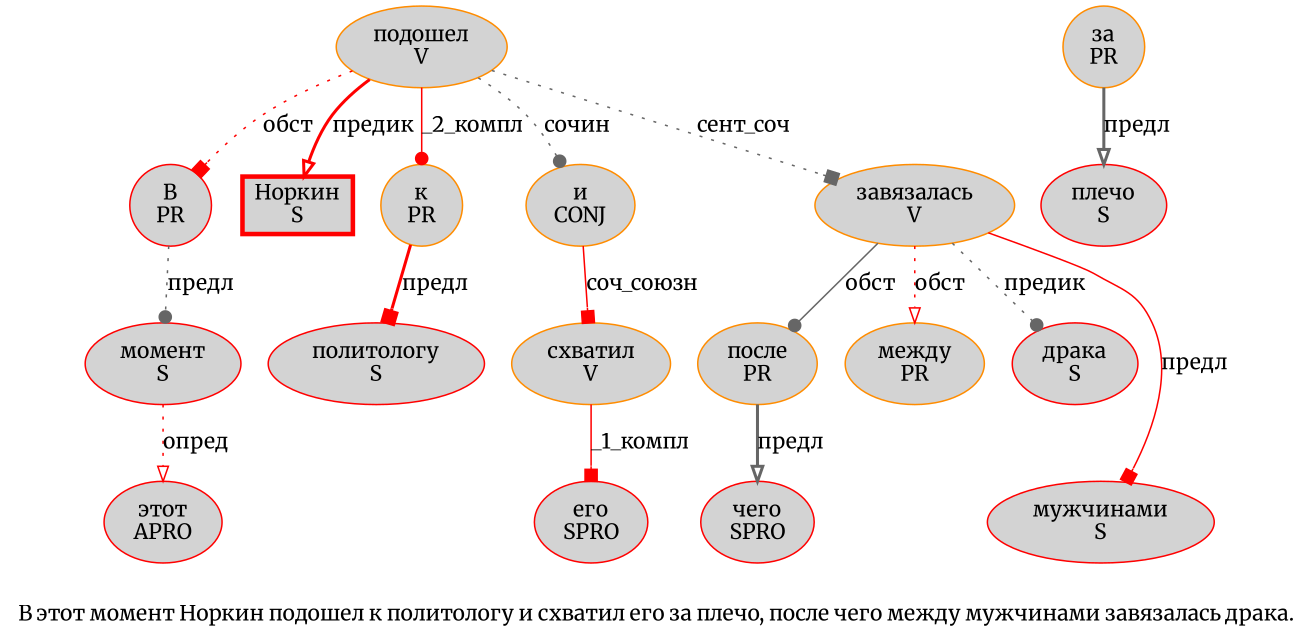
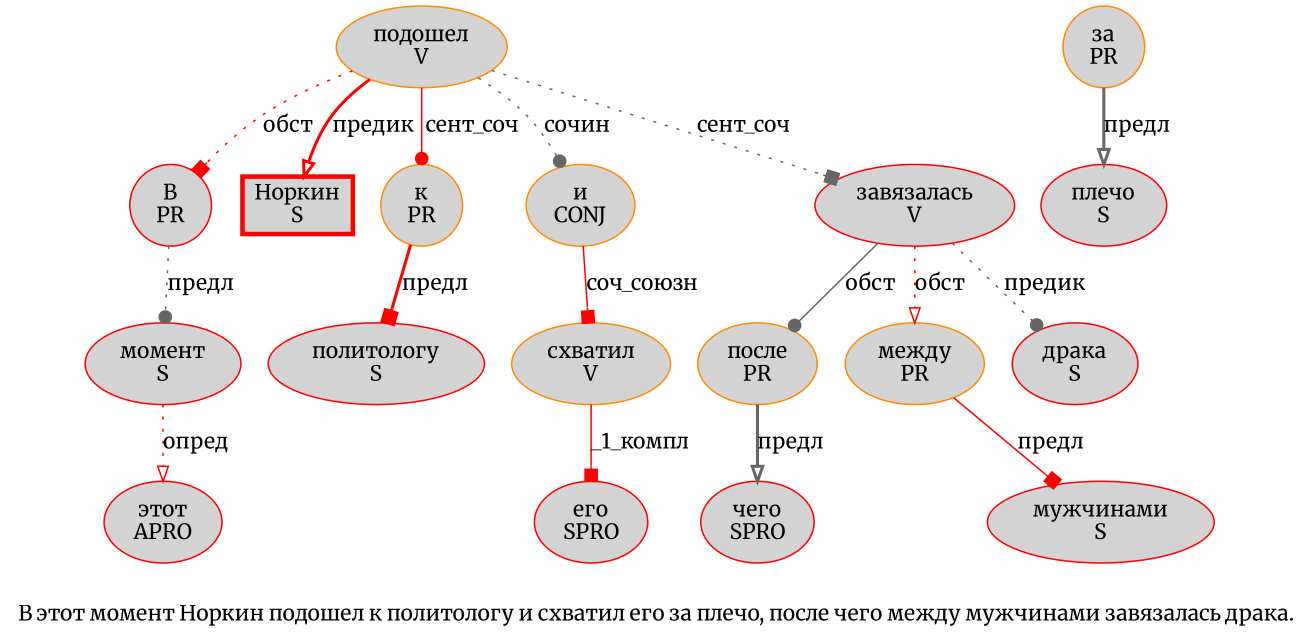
edge "подошел V" -> "к PR": label "_2_компл" -> "сент_соч"
node "завязалась V": color darkorange -> red
edge "завязалась V" -> "мужчинами S": now "между PR" -> "мужчинами S"
